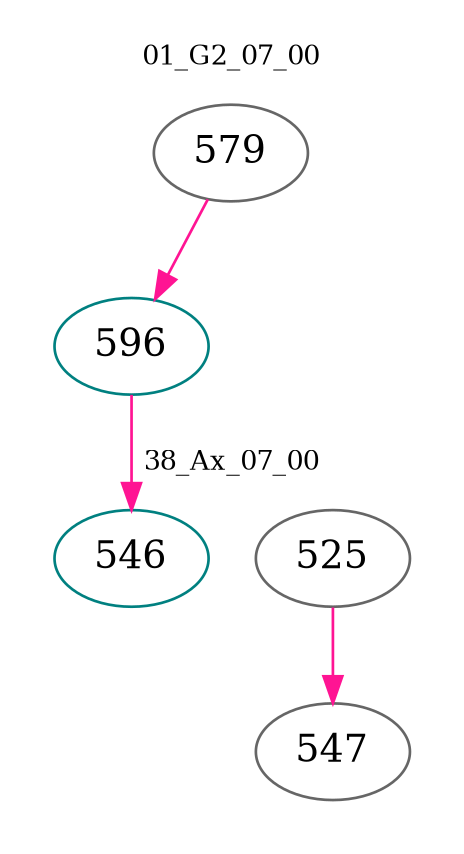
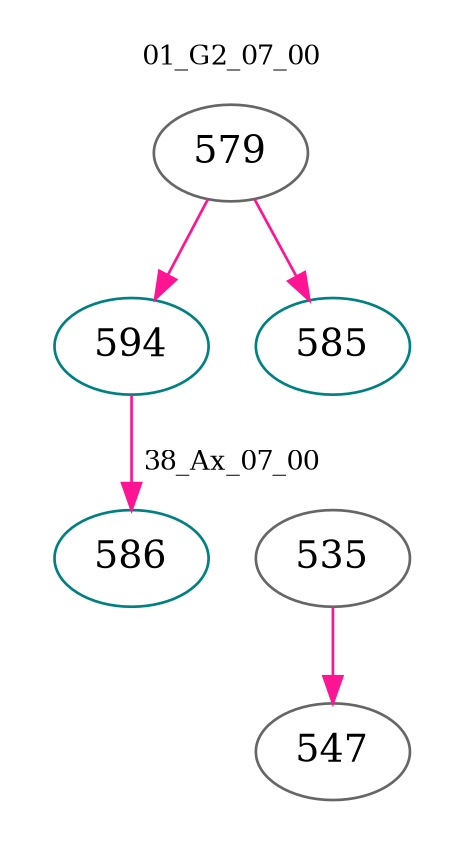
node "596": label "596" -> "594"
node "585": added
node "546": label "546" -> "586"
node "525": label "525" -> "535"
